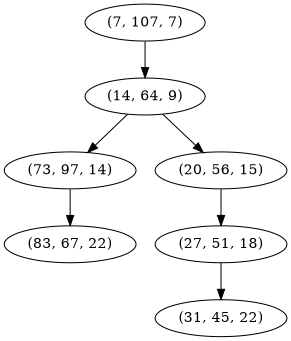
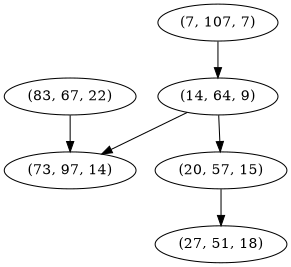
node "(20, 56, 15)": label "(20, 56, 15)" -> "(20, 57, 15)"
edge "(73, 97, 14)" -> "(83, 67, 22)": reversed
node "(31, 45, 22)": removed
